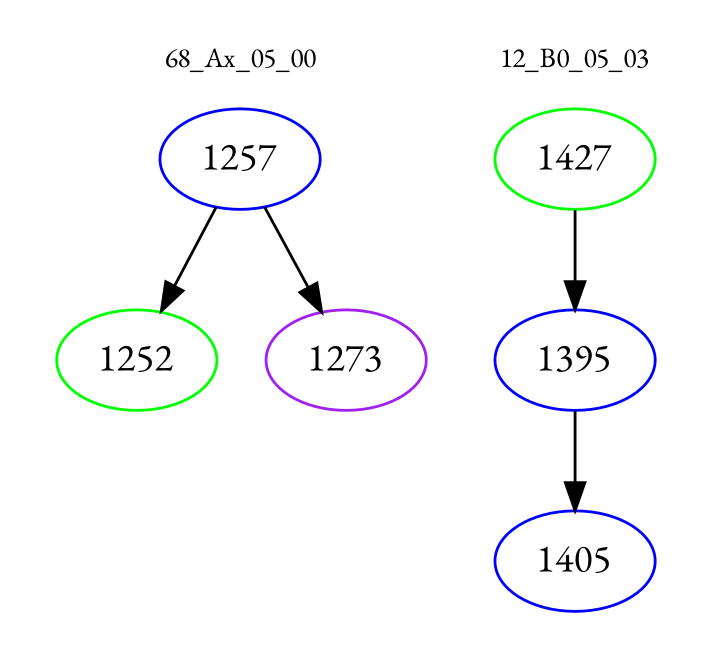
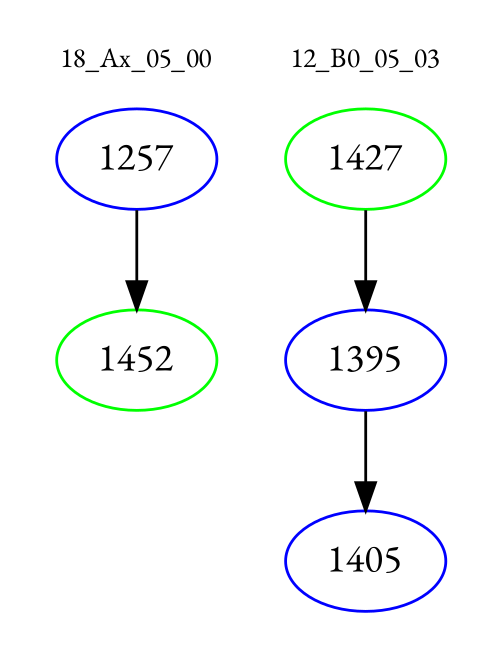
cluster "68_Ax_05_00": label "68_Ax_05_00" -> "18_Ax_05_00"
node "1252": label "1252" -> "1452"
node "1273": removed
